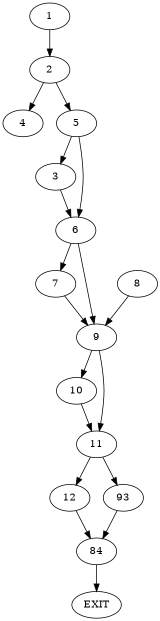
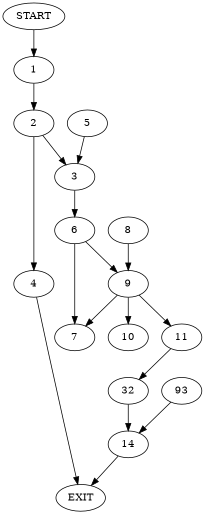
node "START": added
edge "2" -> "5": now "2" -> "3"
edge "5" -> "6": removed
edge "7" -> "9": reversed
edge "4" -> "EXIT": added
edge "10" -> "11": removed
edge "11" -> "93": removed
node "12": label "12" -> "32"
node "84": label "84" -> "14"
